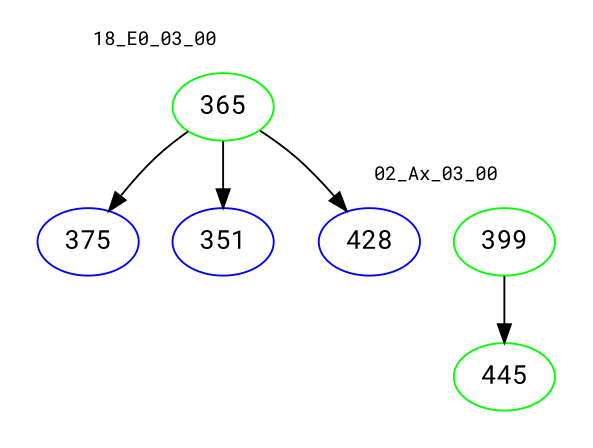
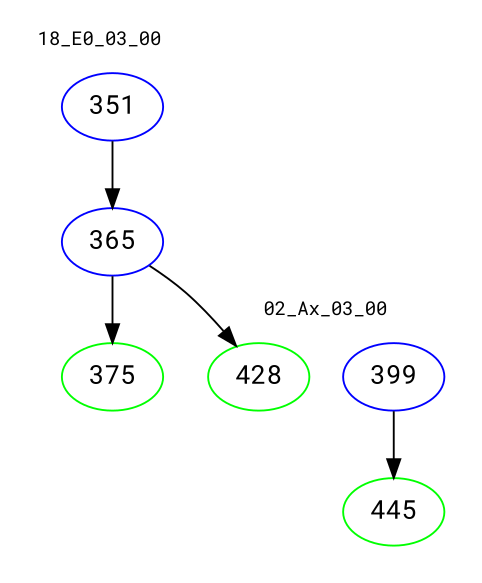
node "365": color green -> blue
edge "365" -> "351": reversed
node "375": color blue -> green
node "428": color blue -> green
node "399": color green -> blue
